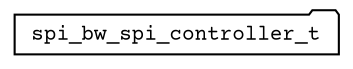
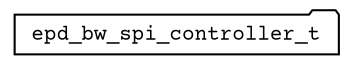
node "spi_bw_spi_controller_t": label "spi_bw_spi_controller_t" -> "epd_bw_spi_controller_t"
